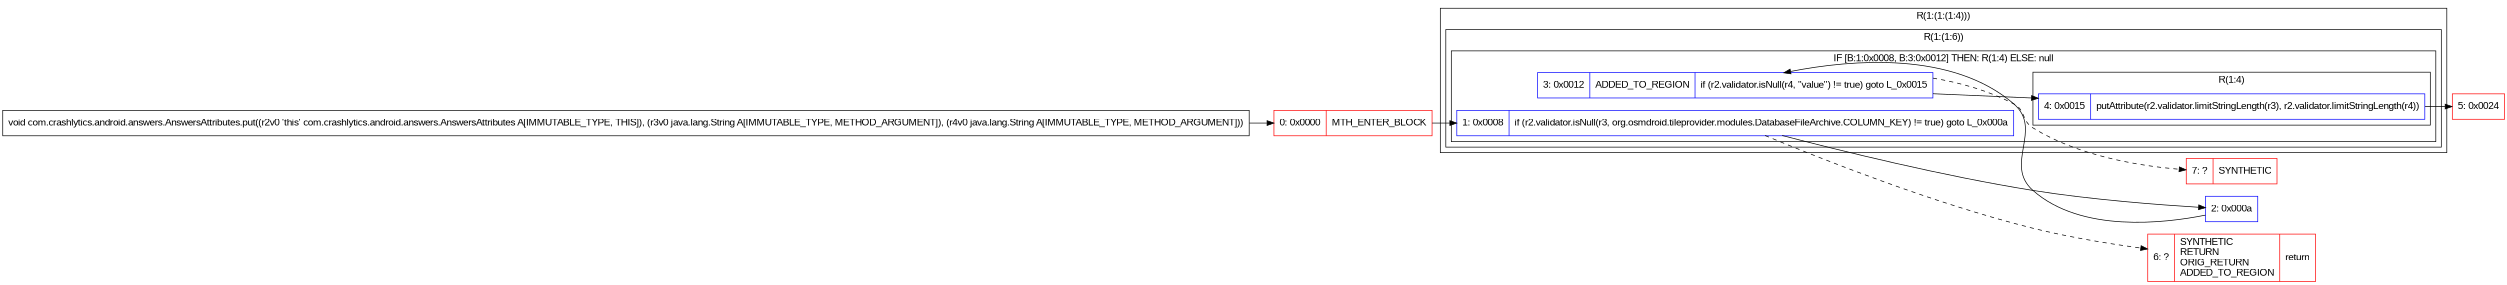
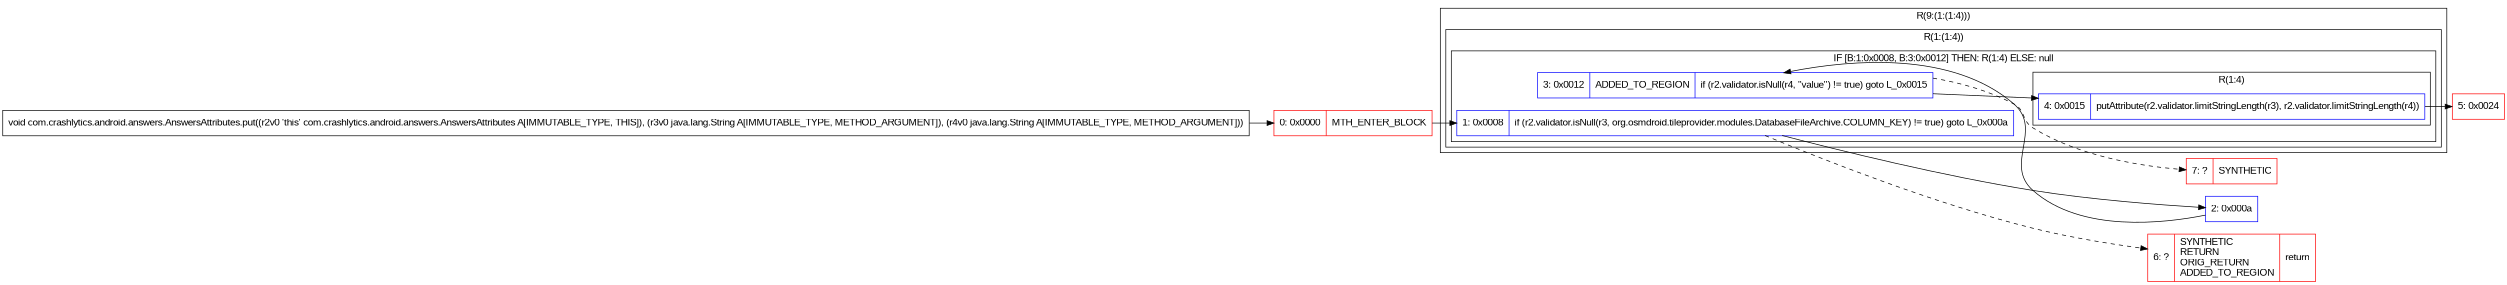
cluster "R(1:(1:(1:4)))": label "R(1:(1:(1:4)))" -> "R(9:(1:(1:4)))"
cluster "R(1:(1:6))": label "R(1:(1:6))" -> "R(1:(1:4))"
